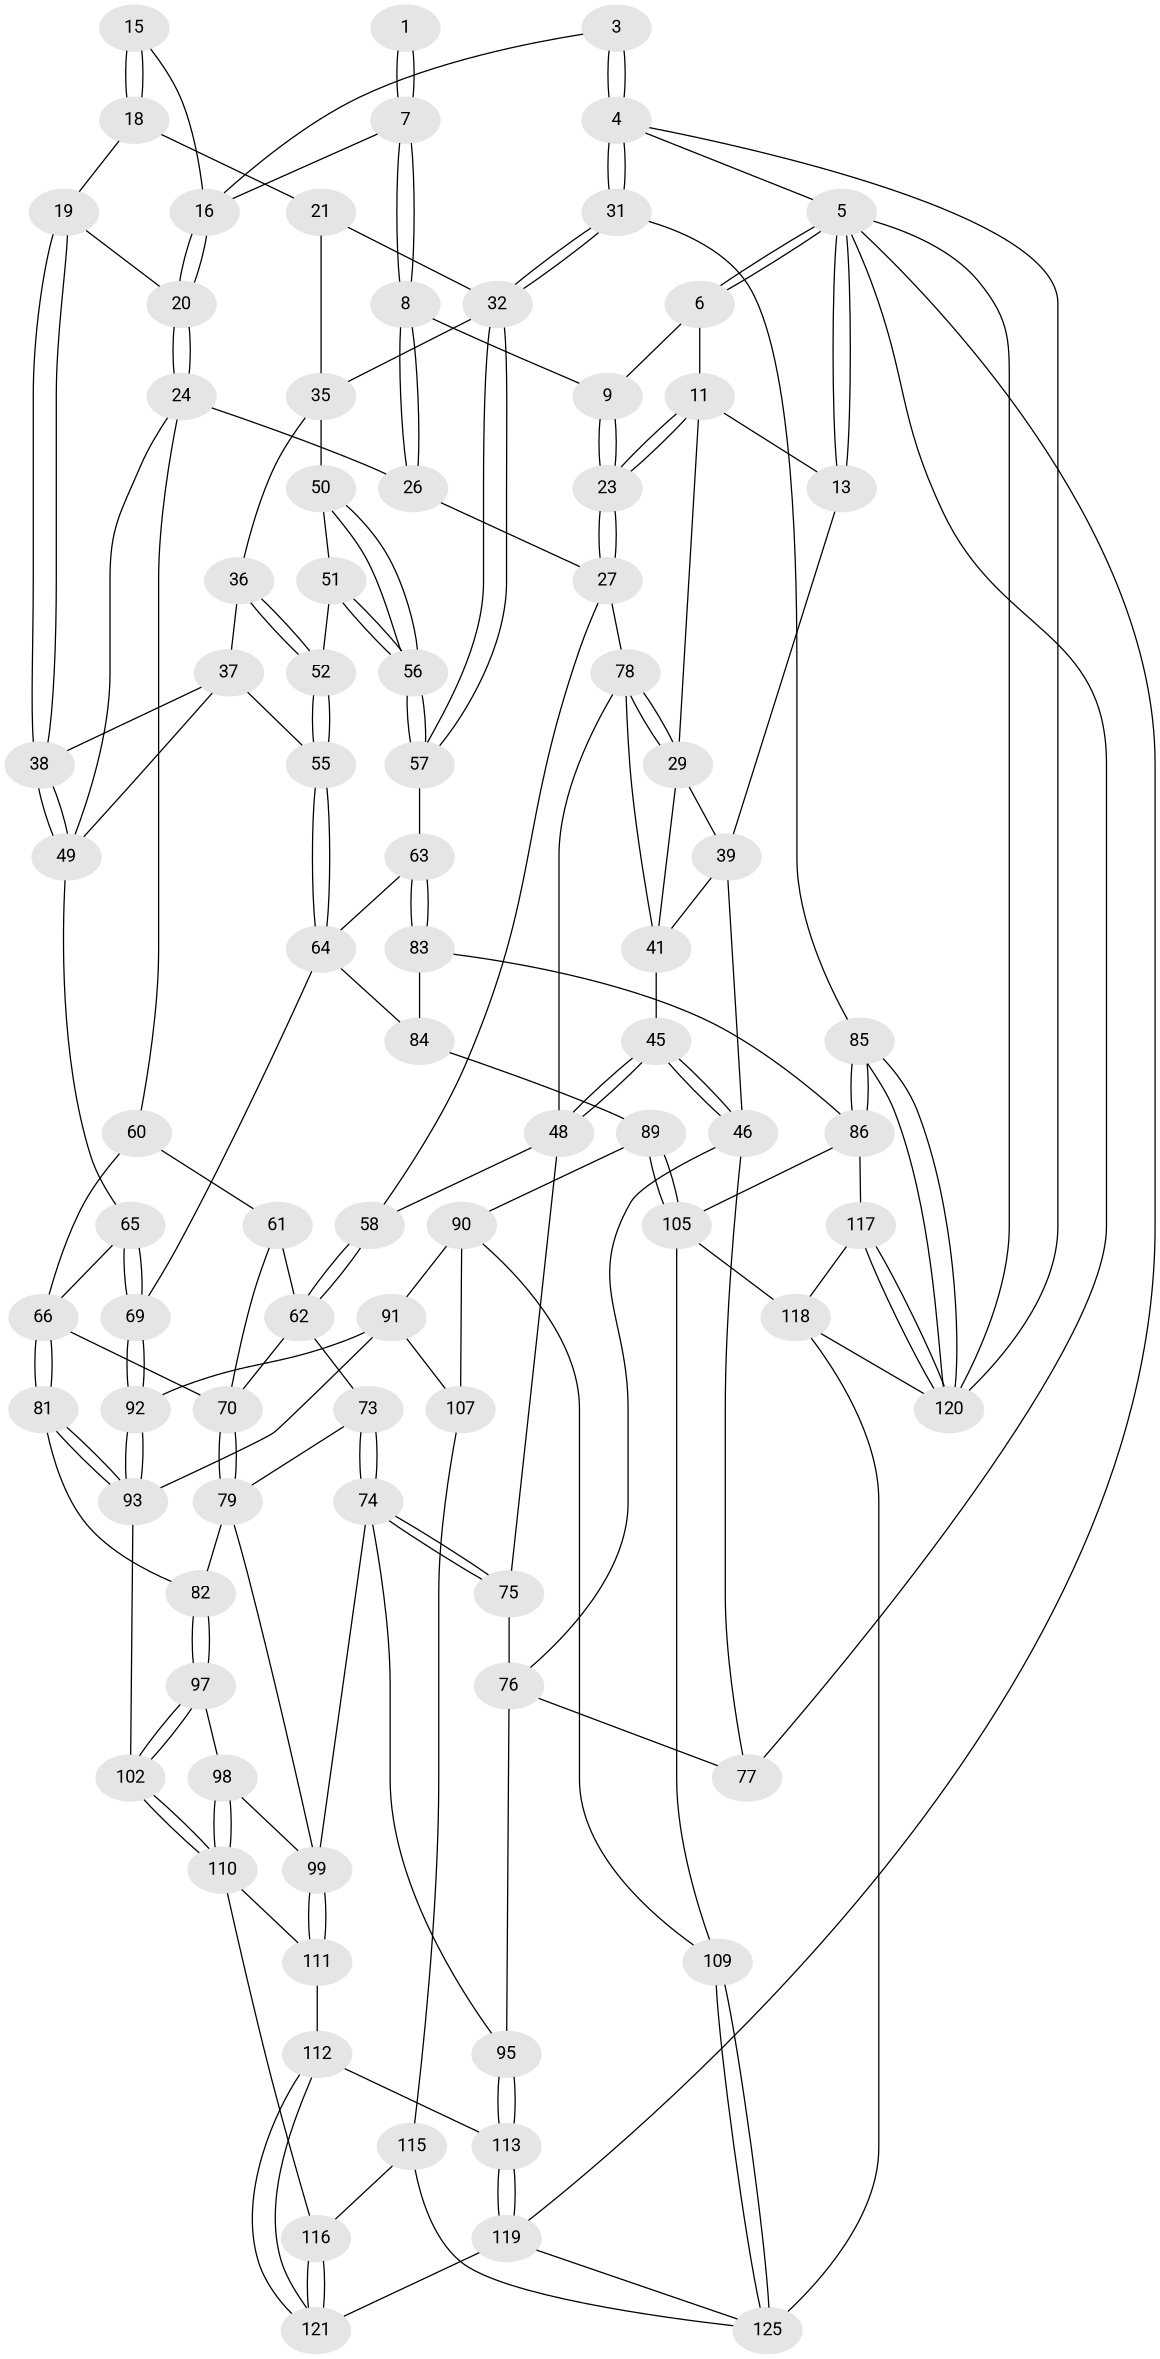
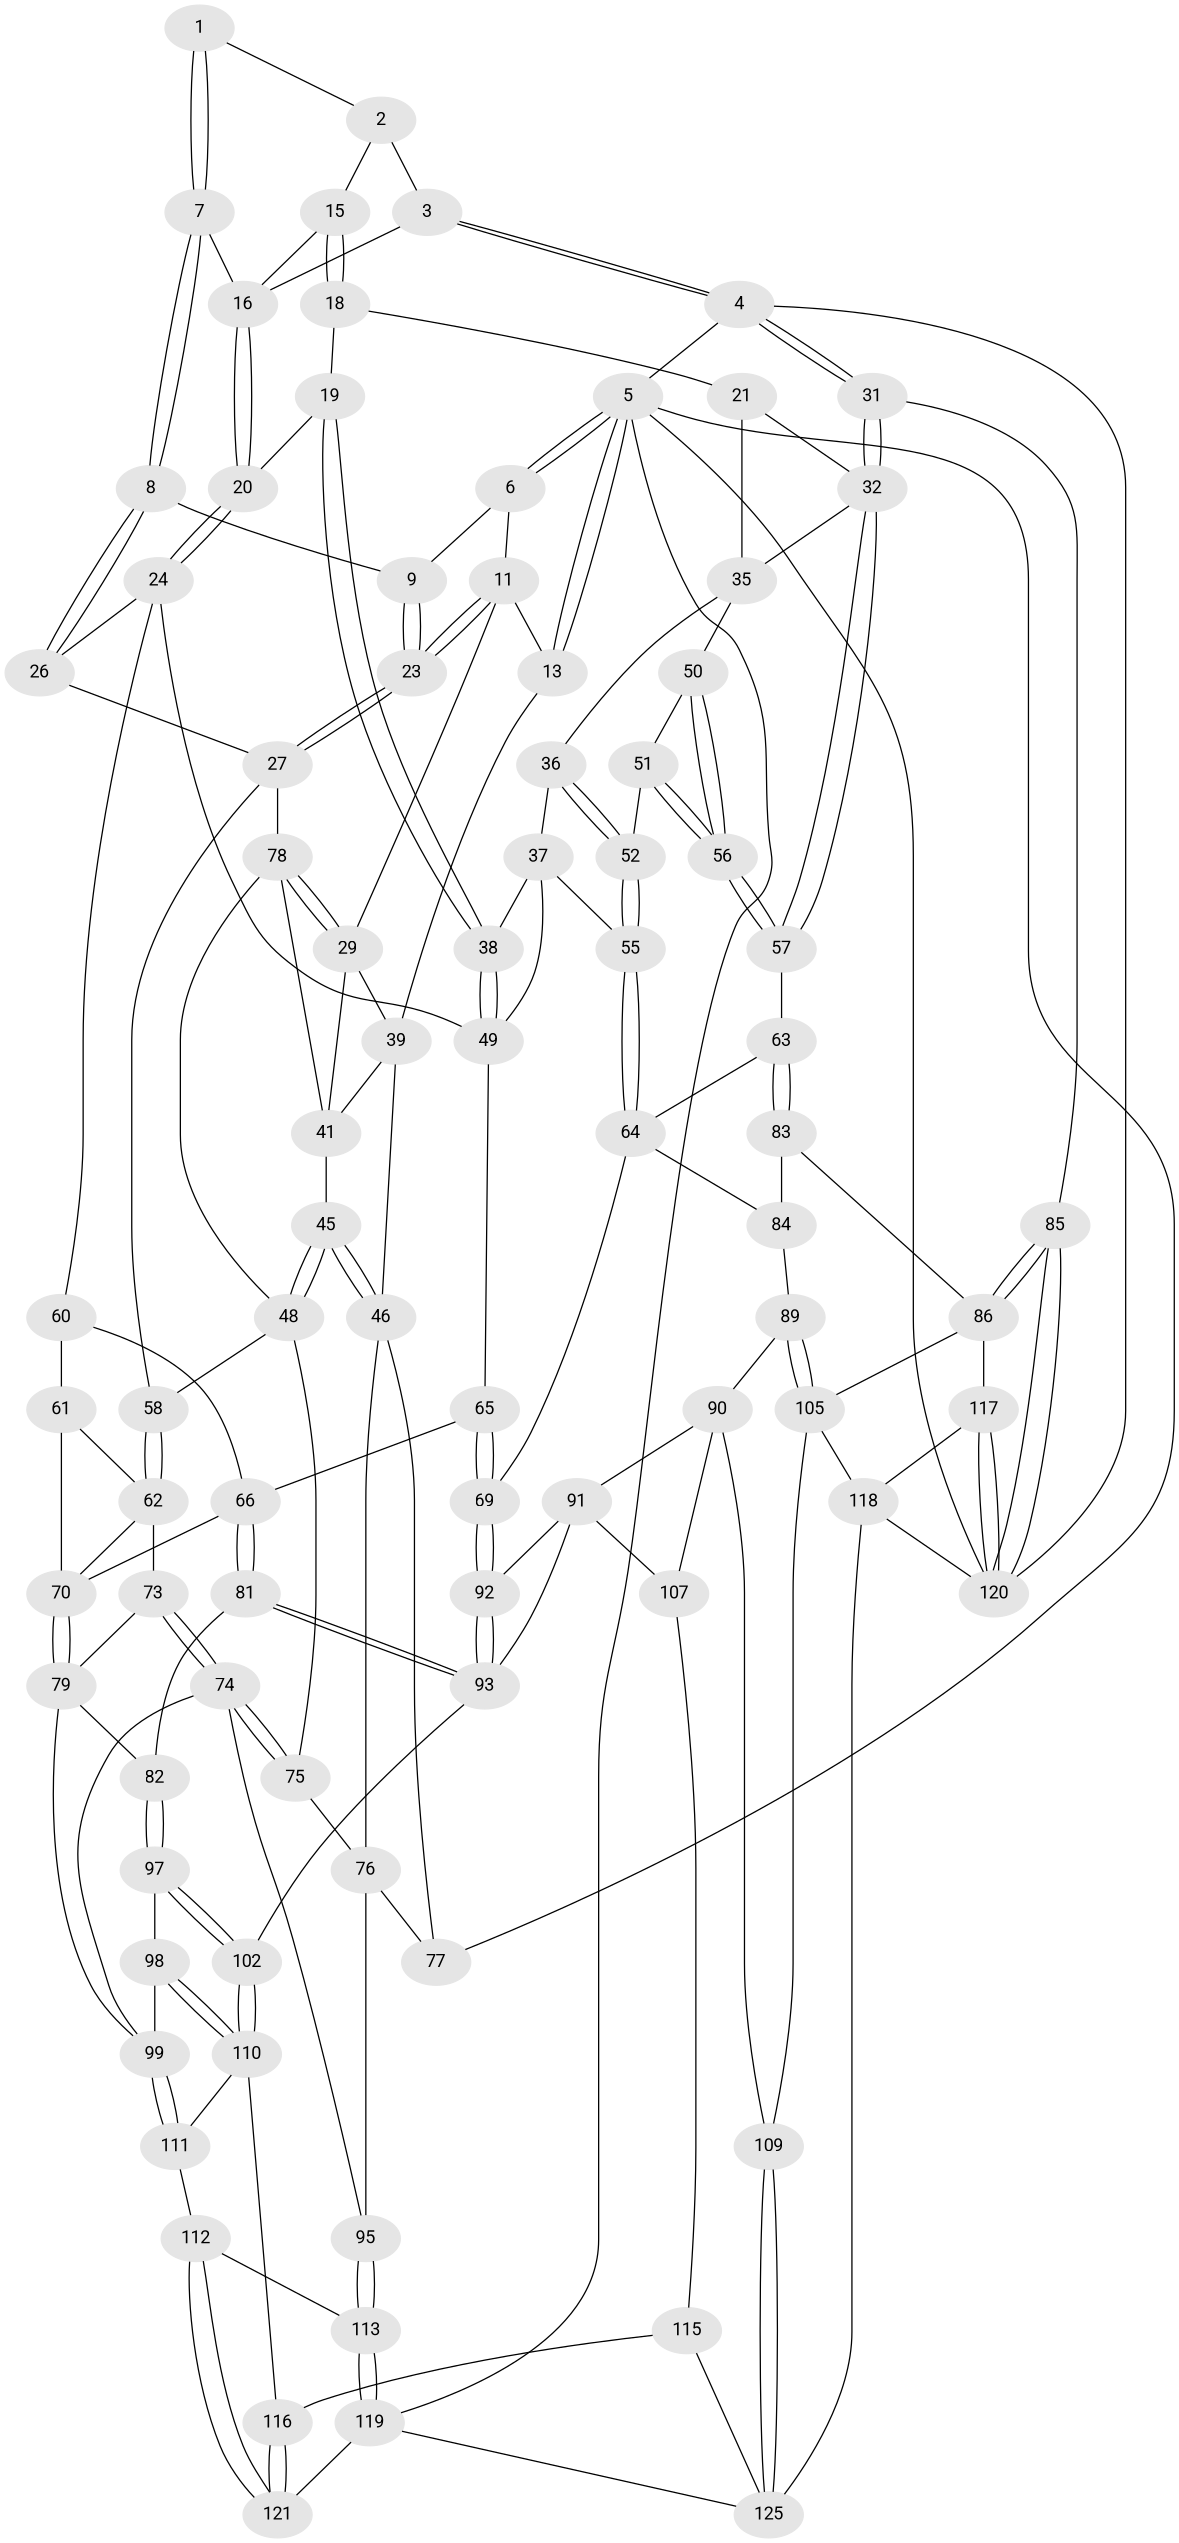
node "2": added
